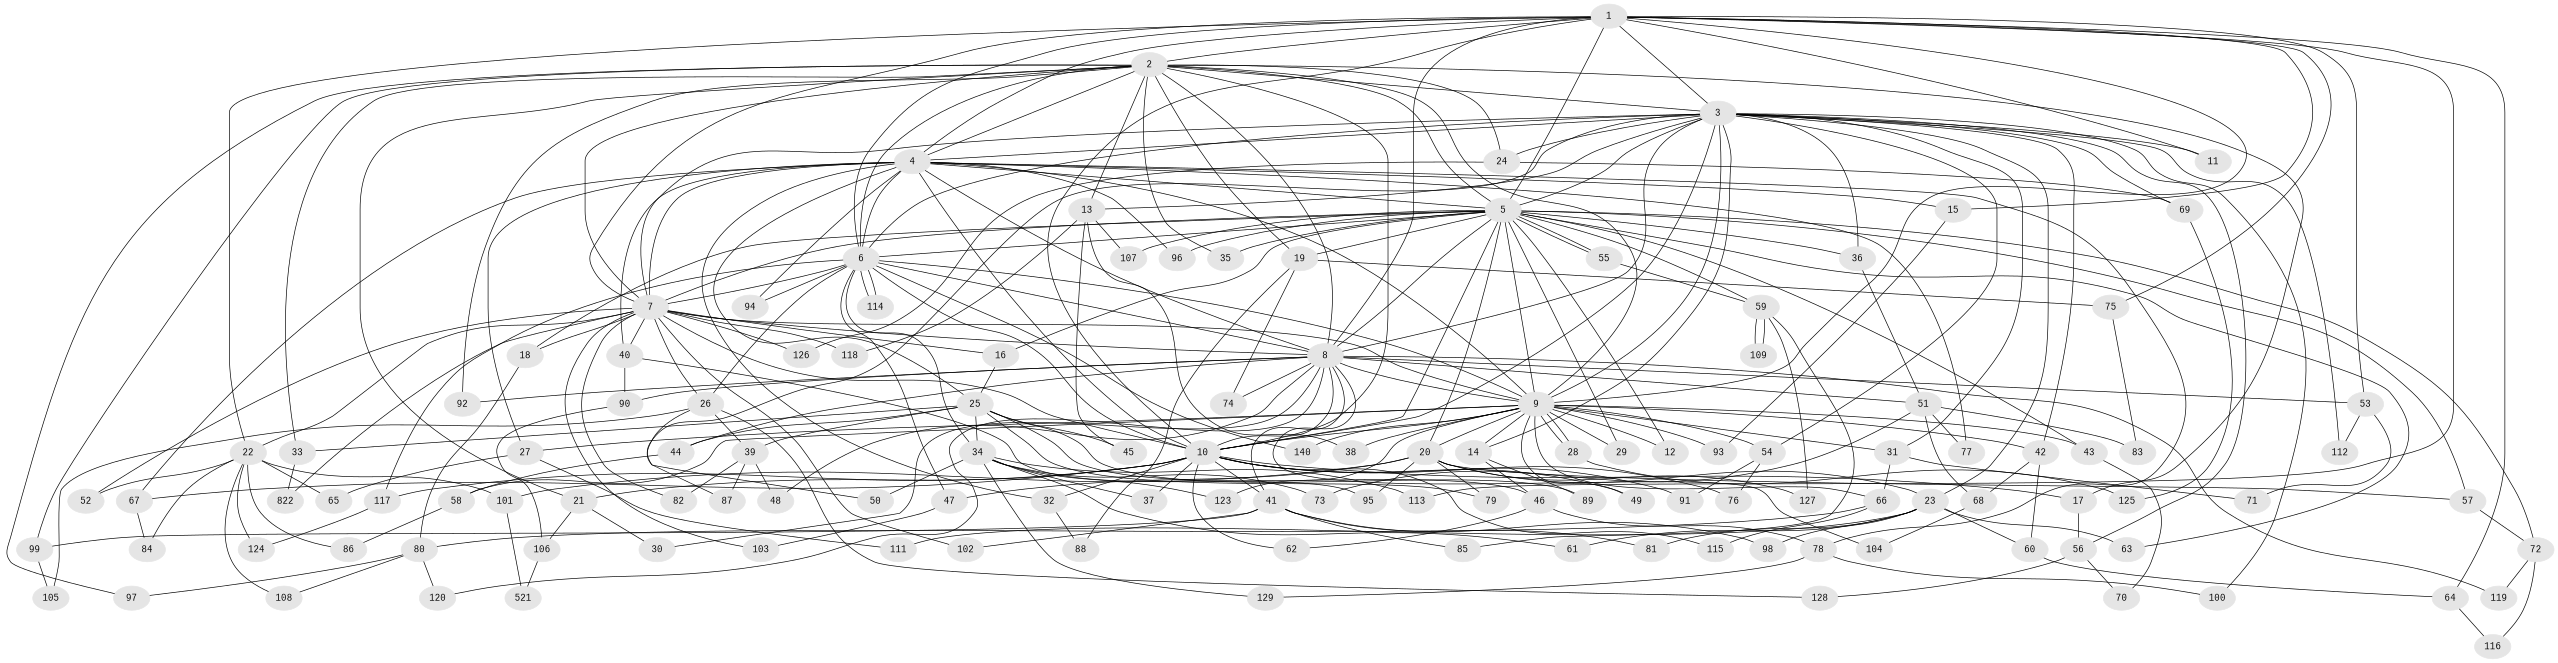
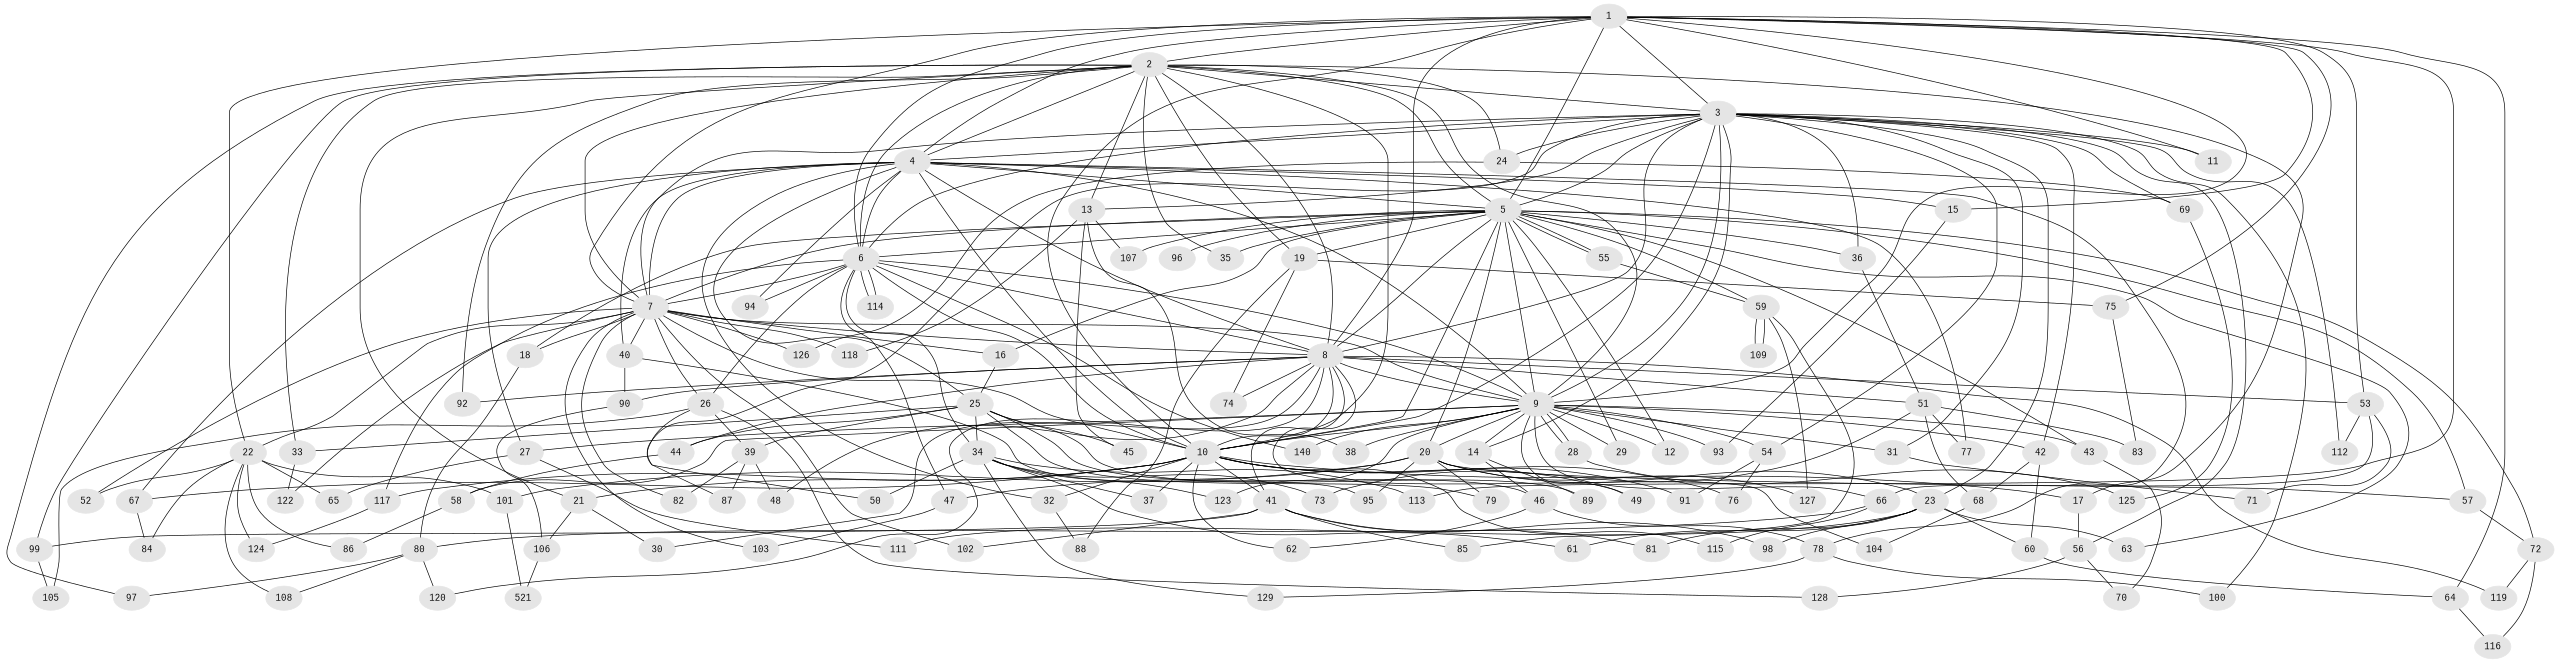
edge "4" -- "96": removed
edge "31" -- "66": now "53" -- "66"
node "822": label "822" -> "122"
